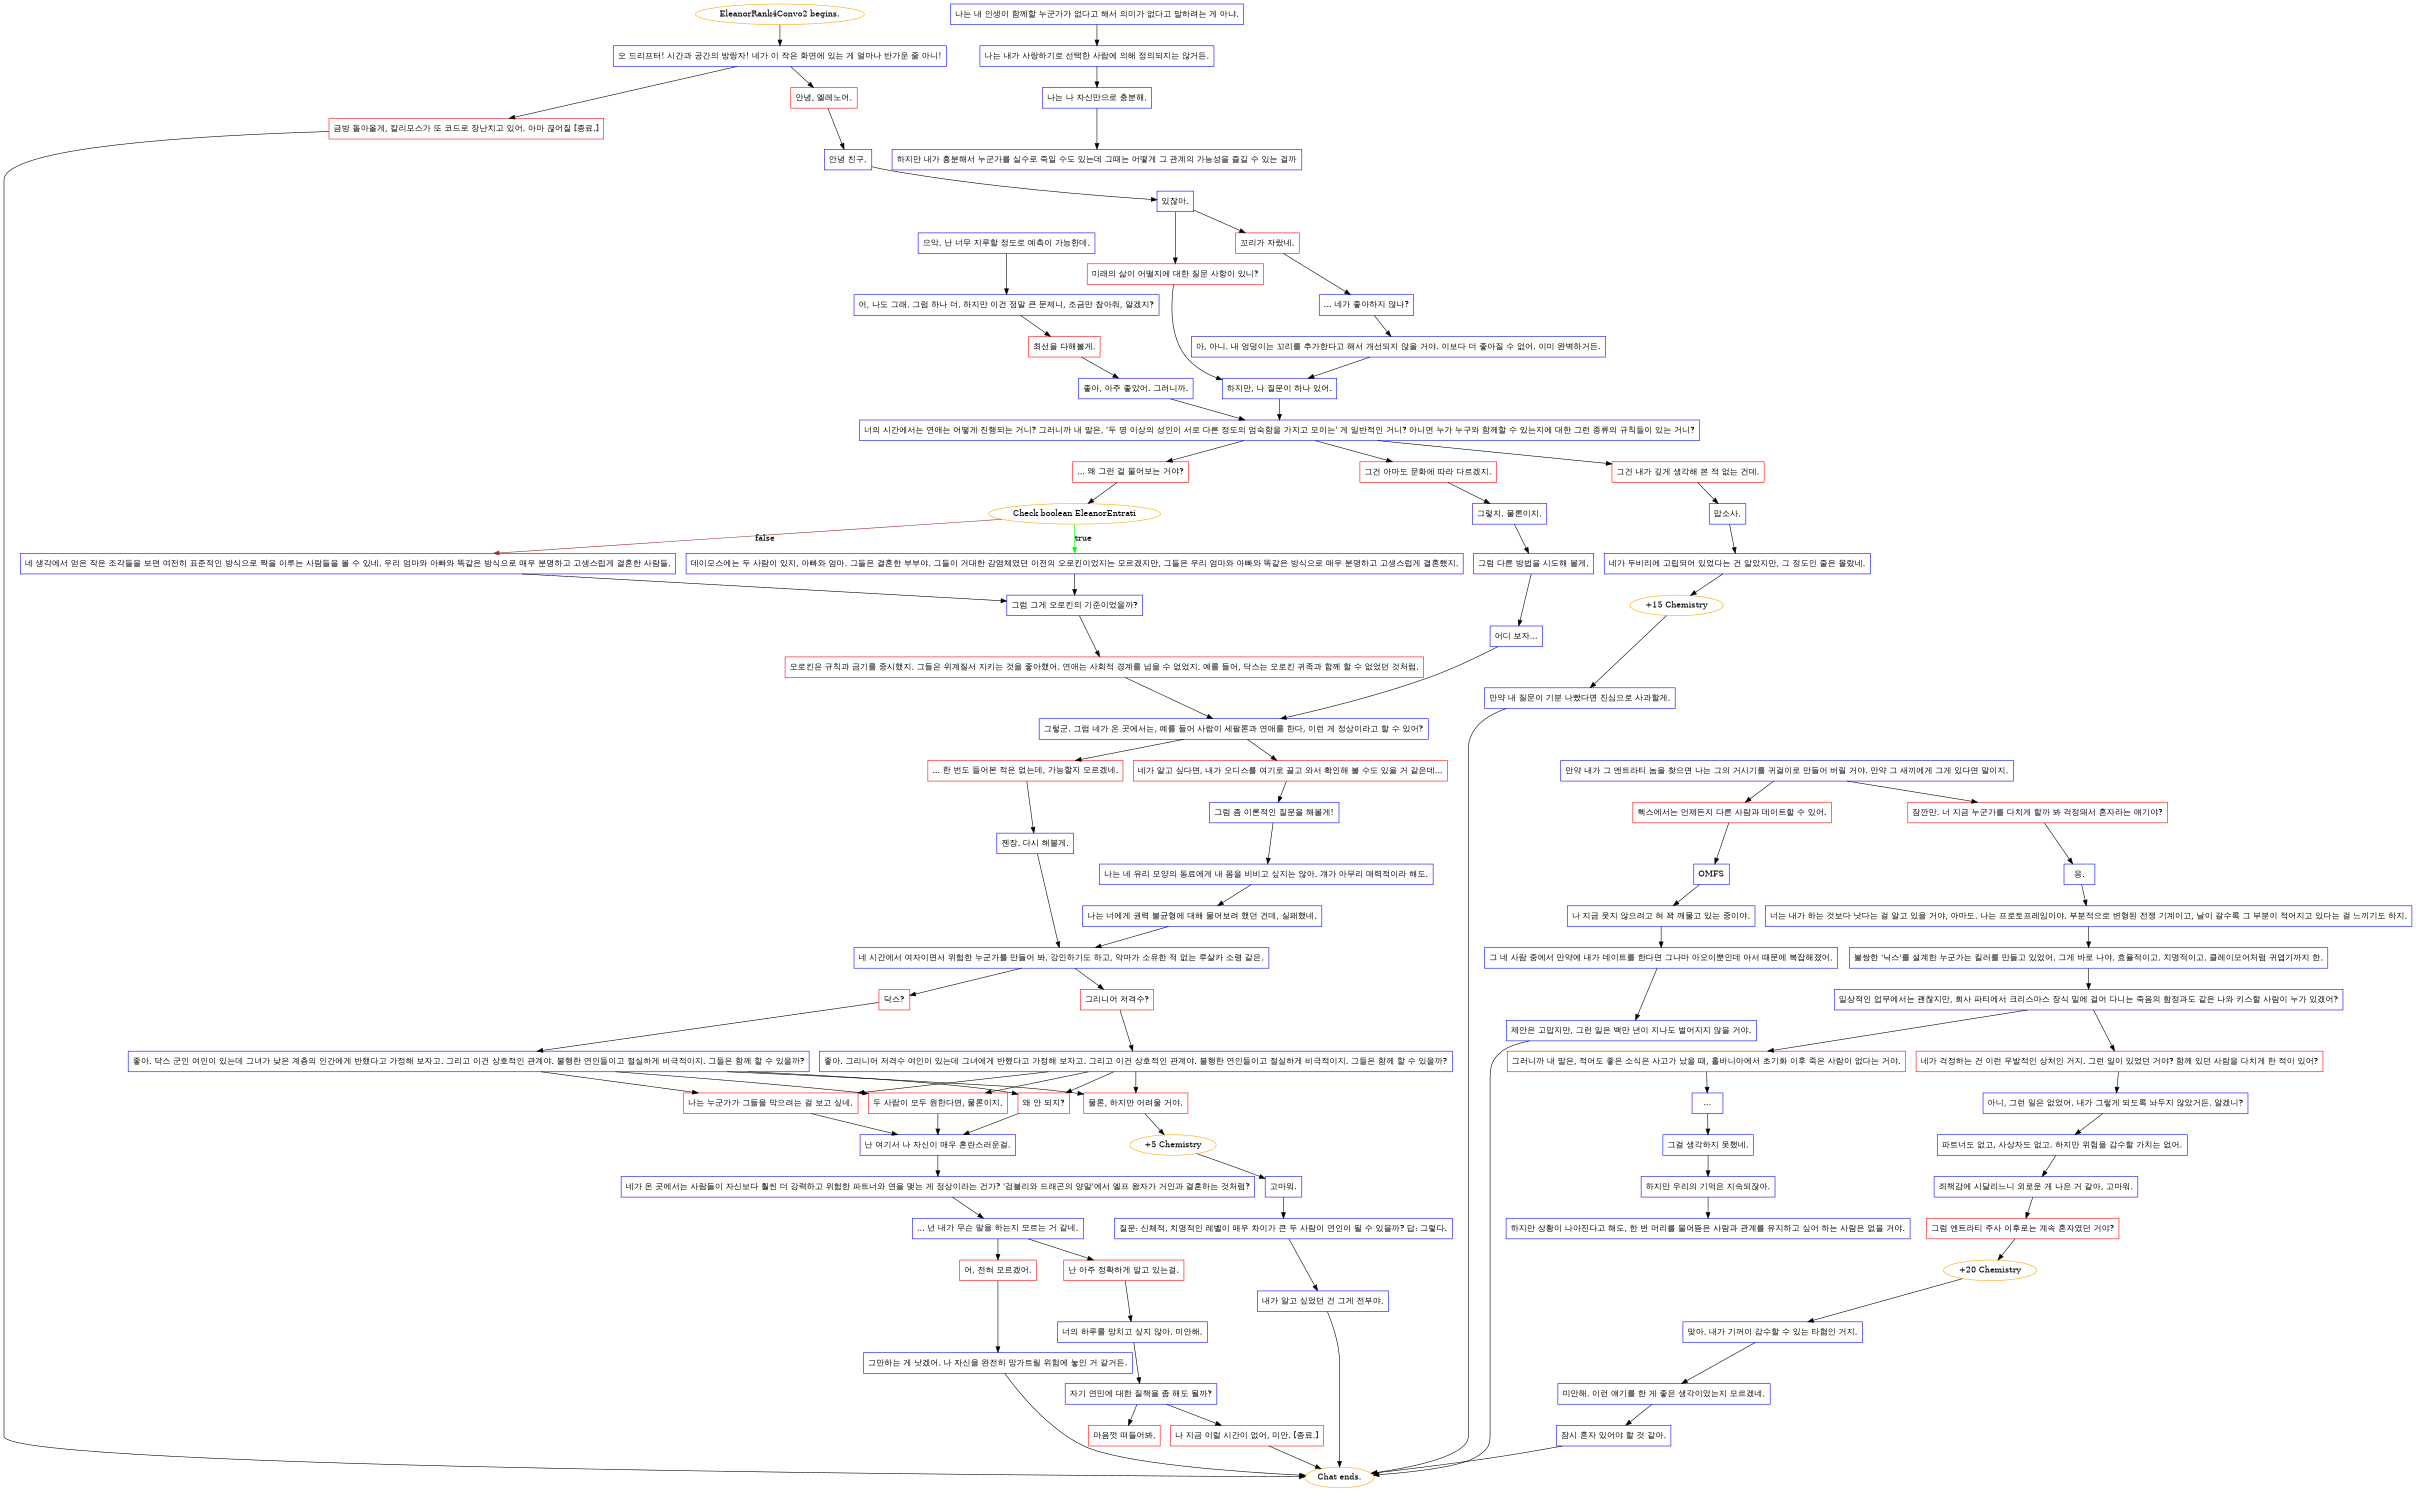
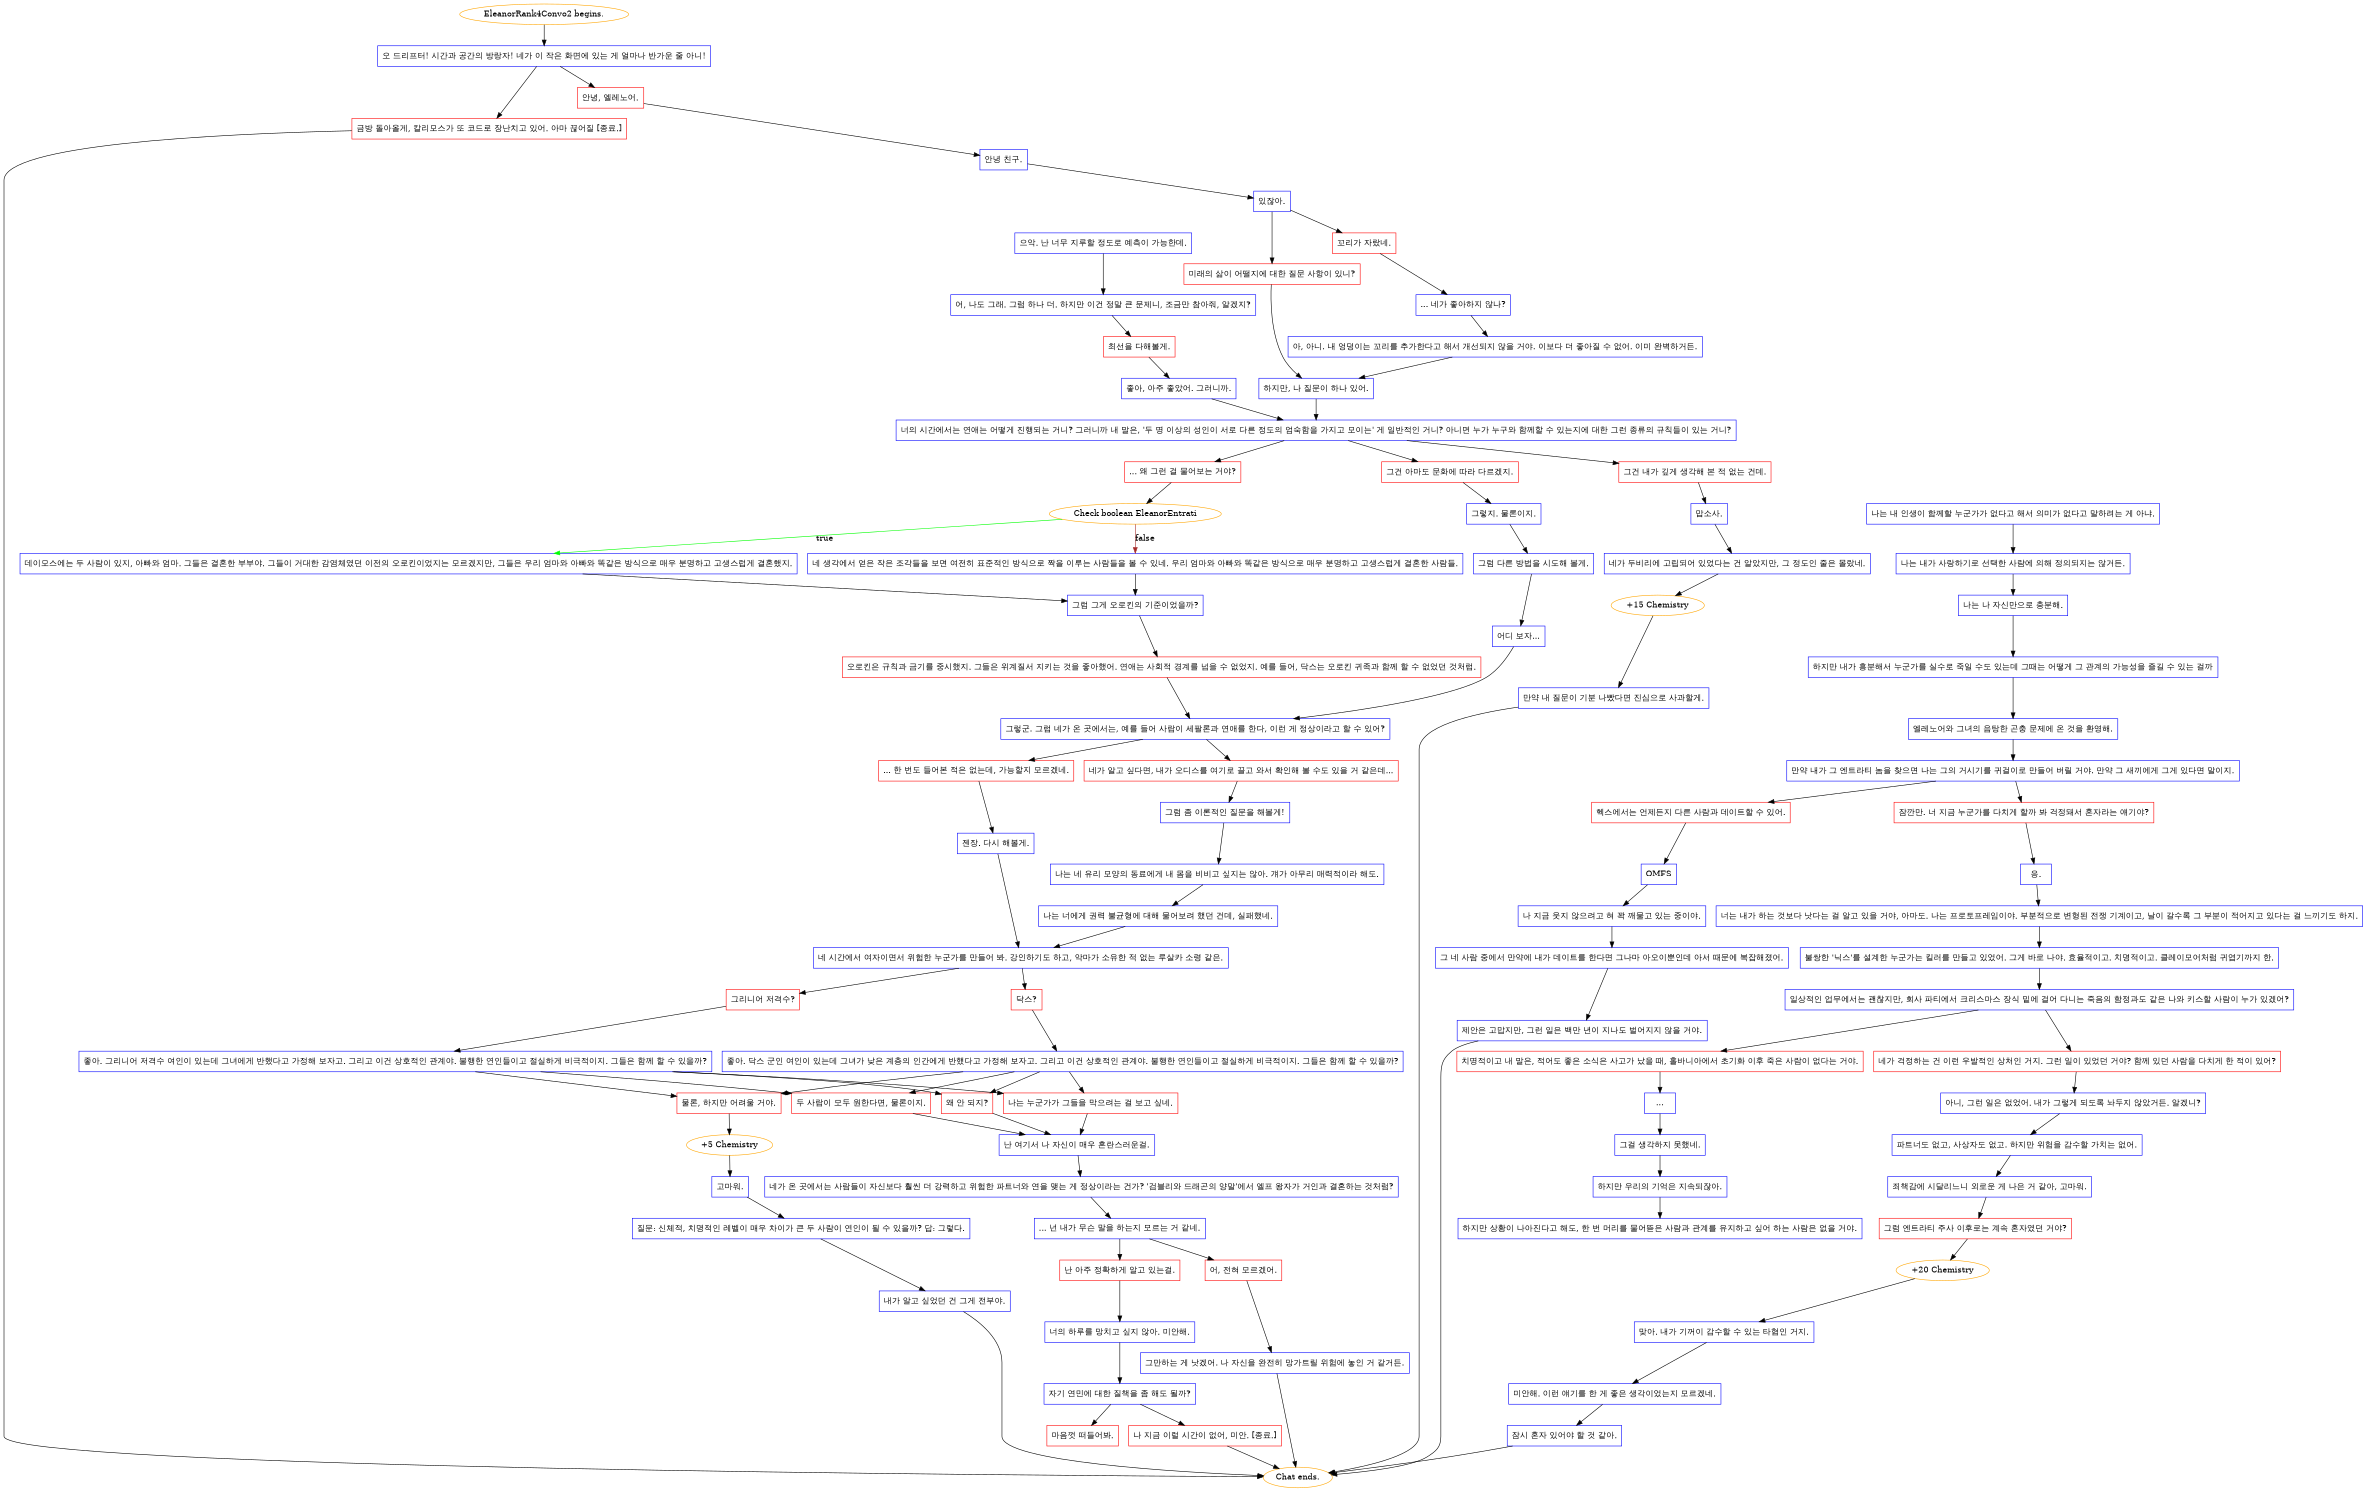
node "엘레노어와 그녀의 음탕한 곤충 문제에 온 것을 환영해.": added
node "그러니까 내 말은, 적어도 좋은 소식은 사고가 났을 때, 홀바니아에서 초기화 이후 죽은 사람이 없다는 거야.": label "그러니까 내 말은, 적어도 좋은 소식은 사고가 났을 때, 홀바니아에서 초기화 이후 죽은 사람이 없다는 거야." -> "치명적이고 내 말은, 적어도 좋은 소식은 사고가 났을 때, 홀바니아에서 초기화 이후 죽은 사람이 없다는 거야."
